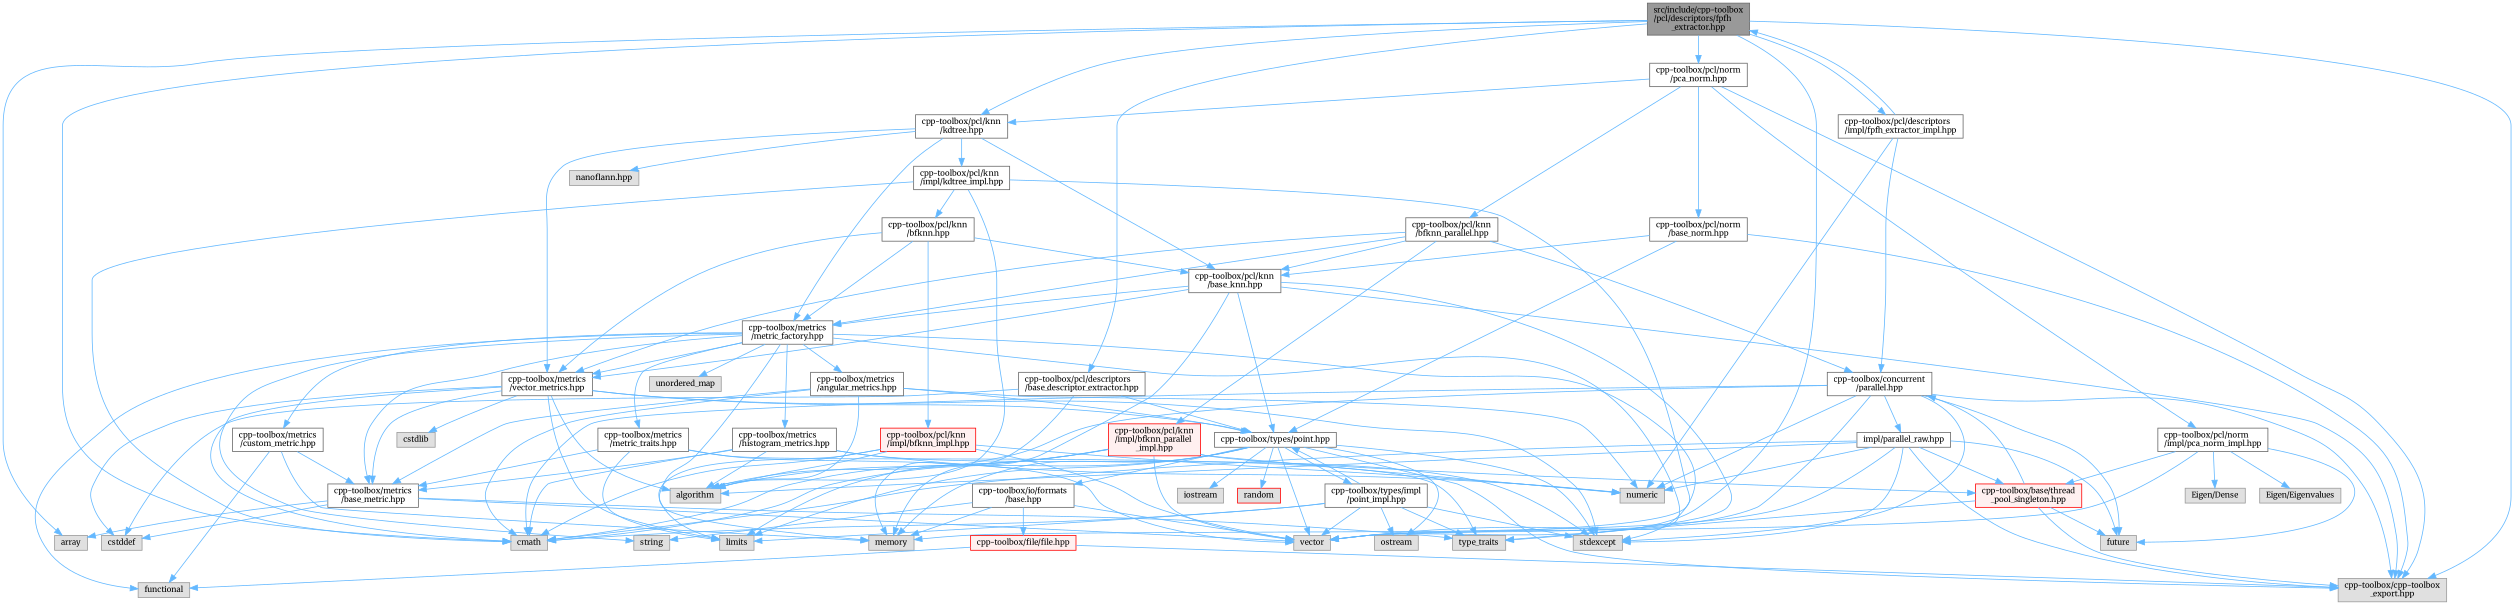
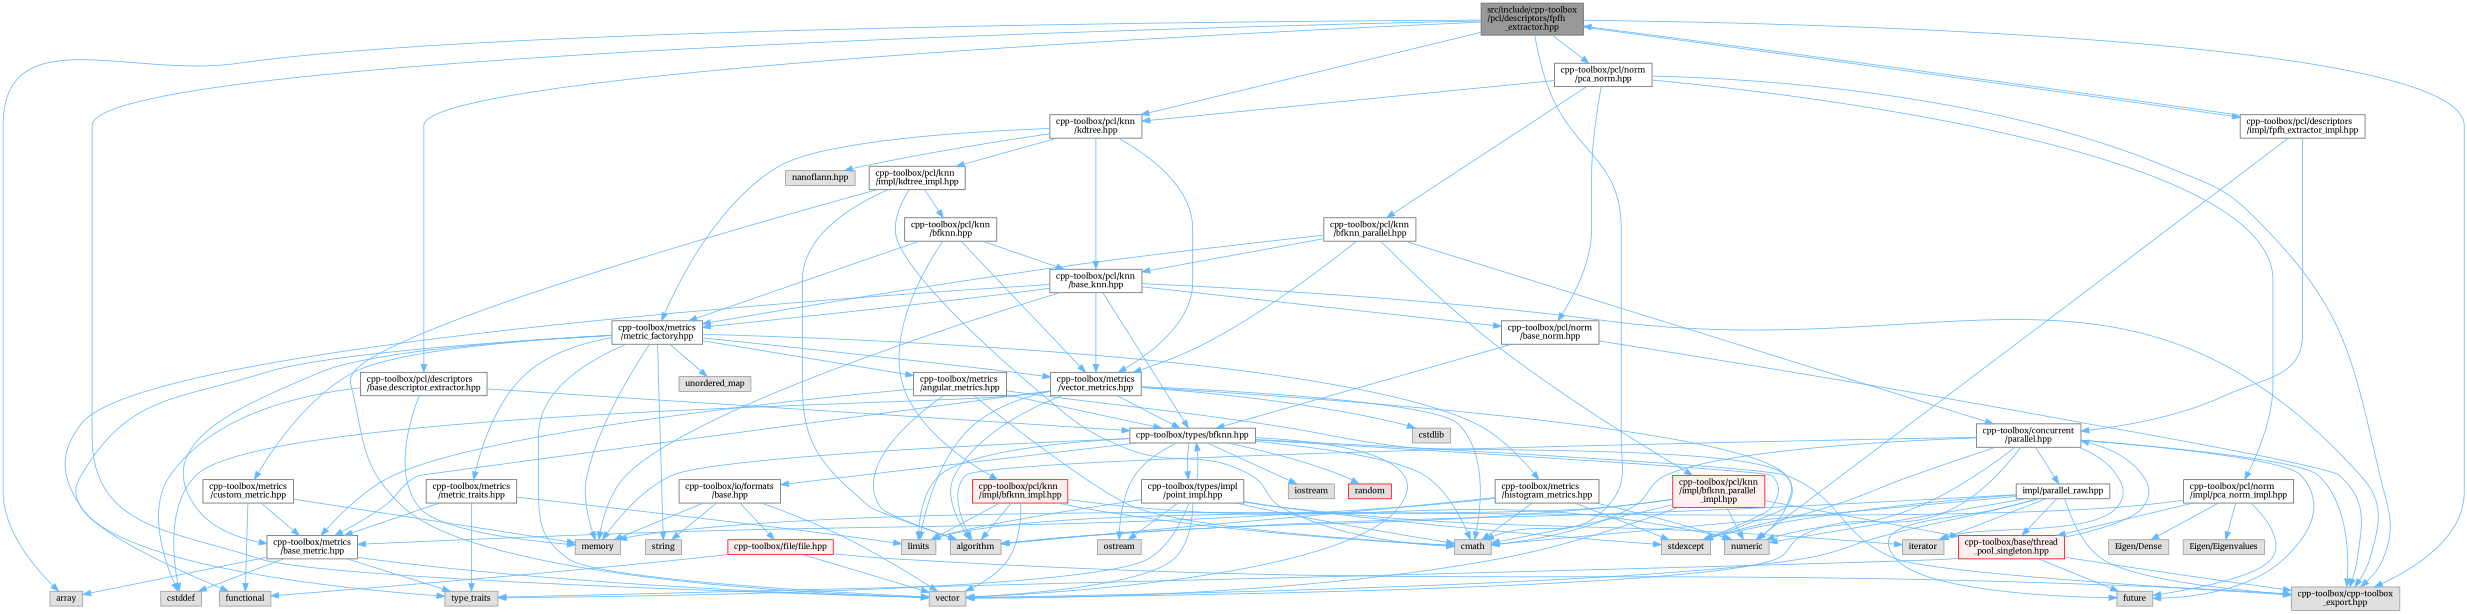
edge "cpp-toolbox/pcl/norm /base_norm.hpp" -> "cpp-toolbox/pcl/knn /base_knn.hpp": reversed
edge "cpp-toolbox/metrics /metric_factory.hpp" -> "stdexcept": removed
node "cpp-toolbox/types/point.hpp": label "cpp-toolbox/types/point.hpp" -> "cpp-toolbox/types/bfknn.hpp"
edge "cpp-toolbox/metrics /metric_traits.hpp" -> "vector": now "cpp-toolbox/file/file.hpp" -> "vector"
node "iterator": added
